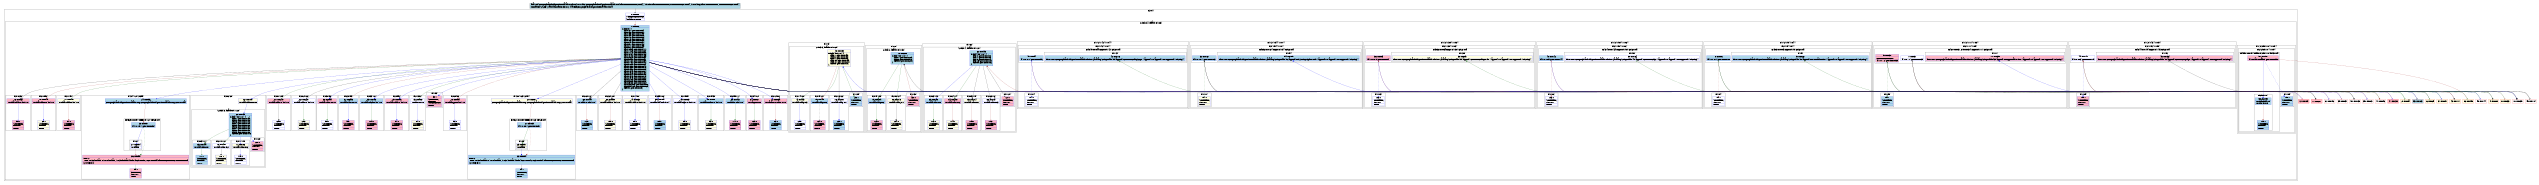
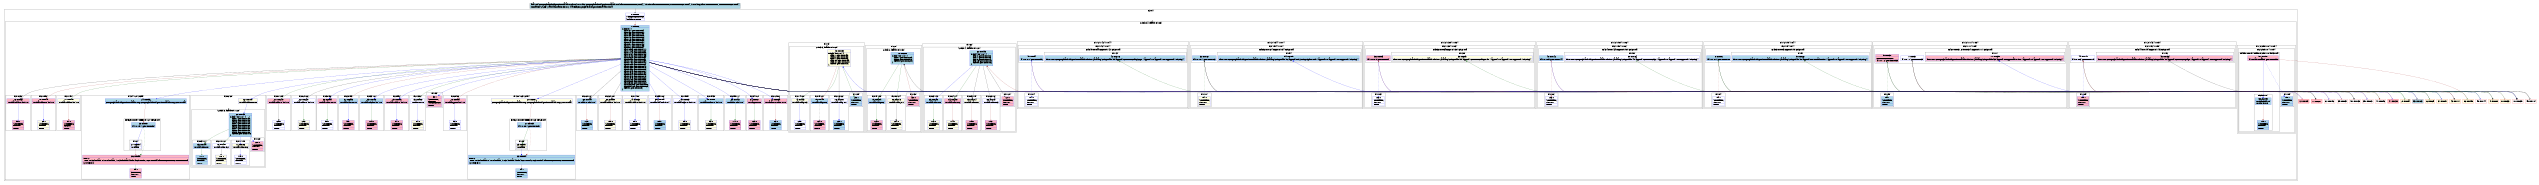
node "91: ?": text "RETURN" -> "REGION"
